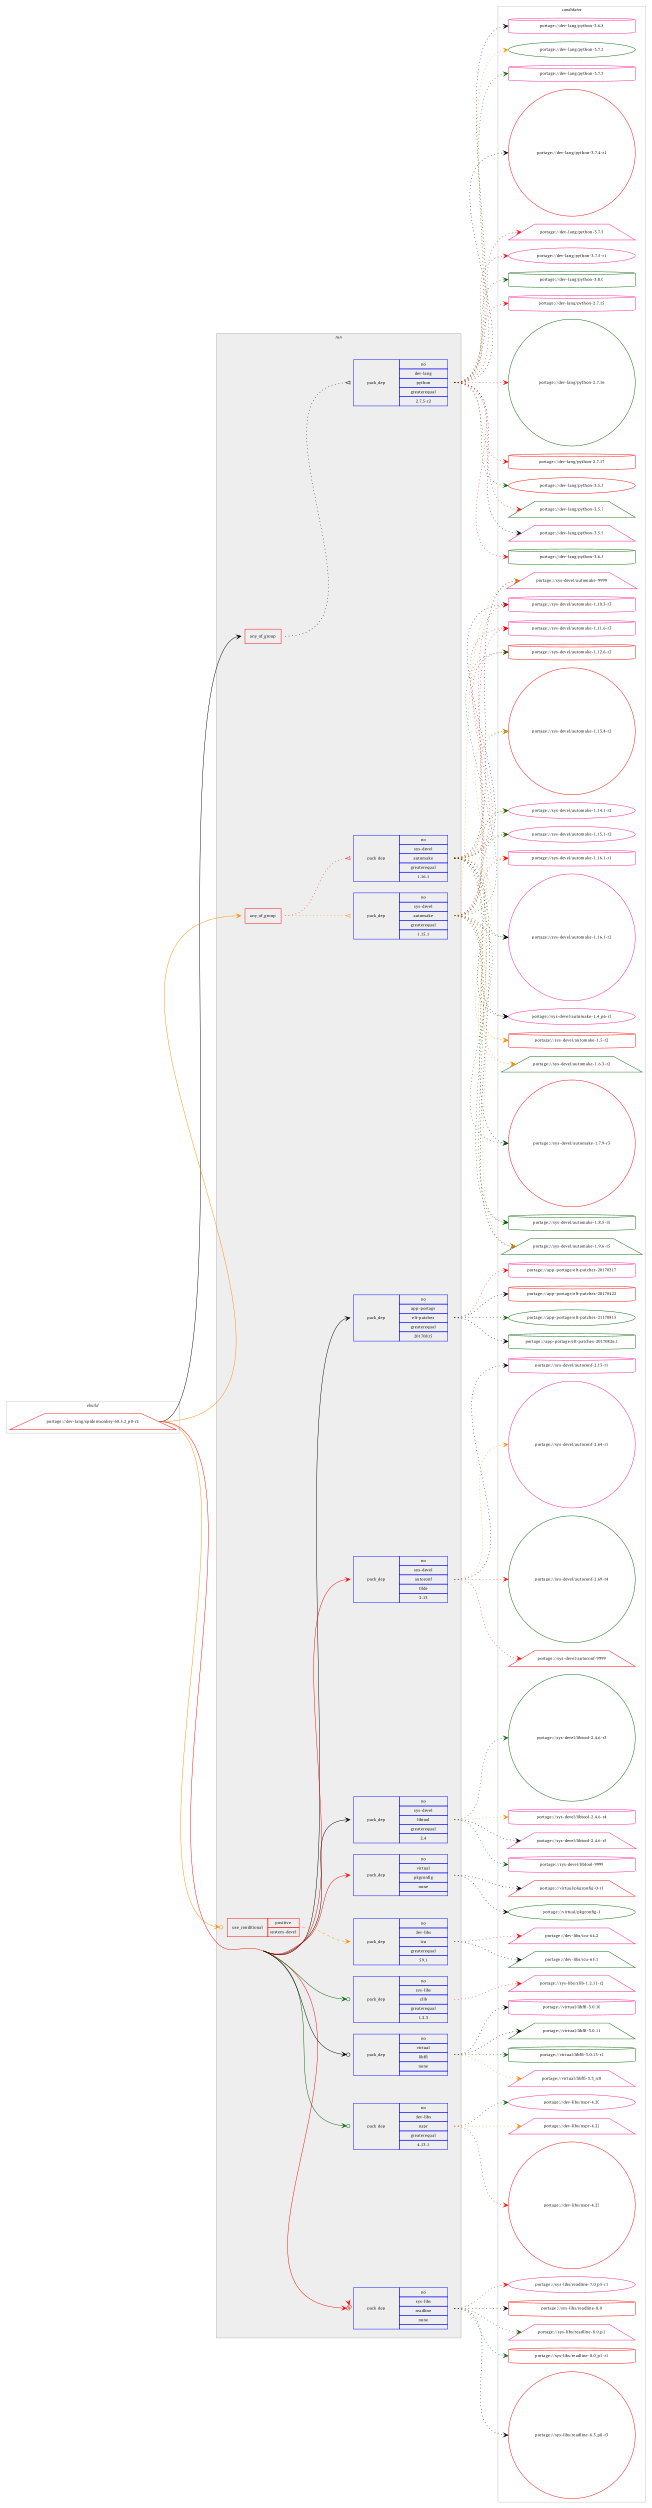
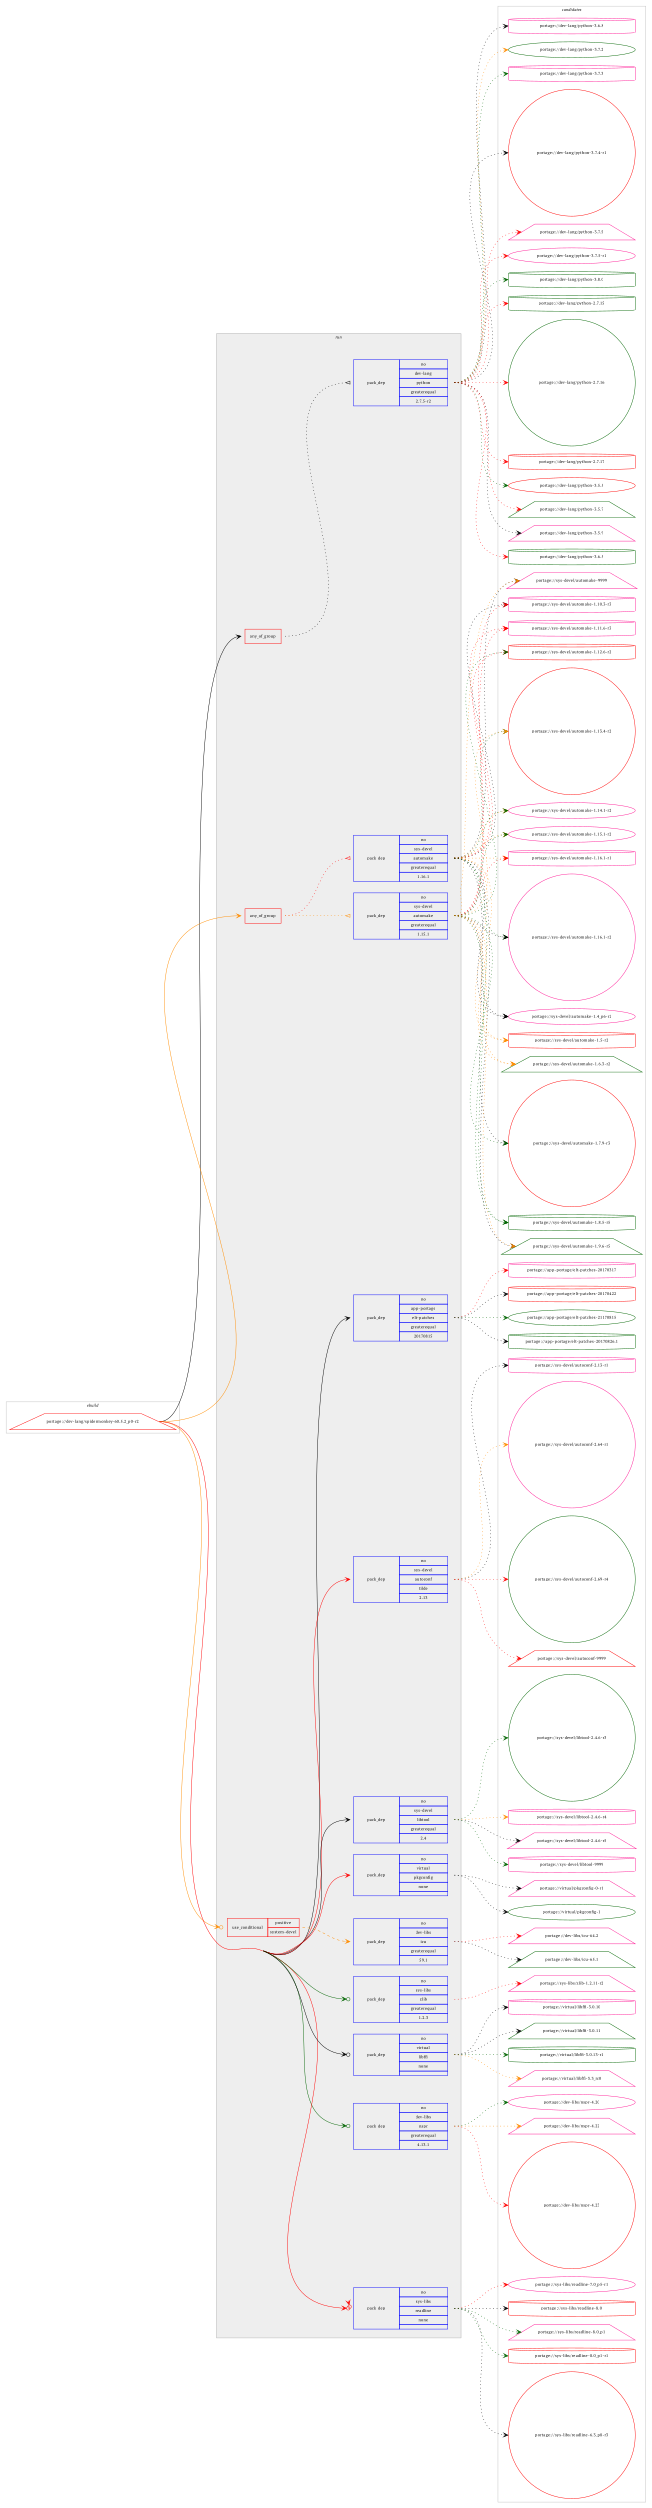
node "portage://dev-lang/python-2.7.15": color deeppink -> darkgreen
node "portage://virtual/pkgconfig-0-r1": color red -> deeppink
